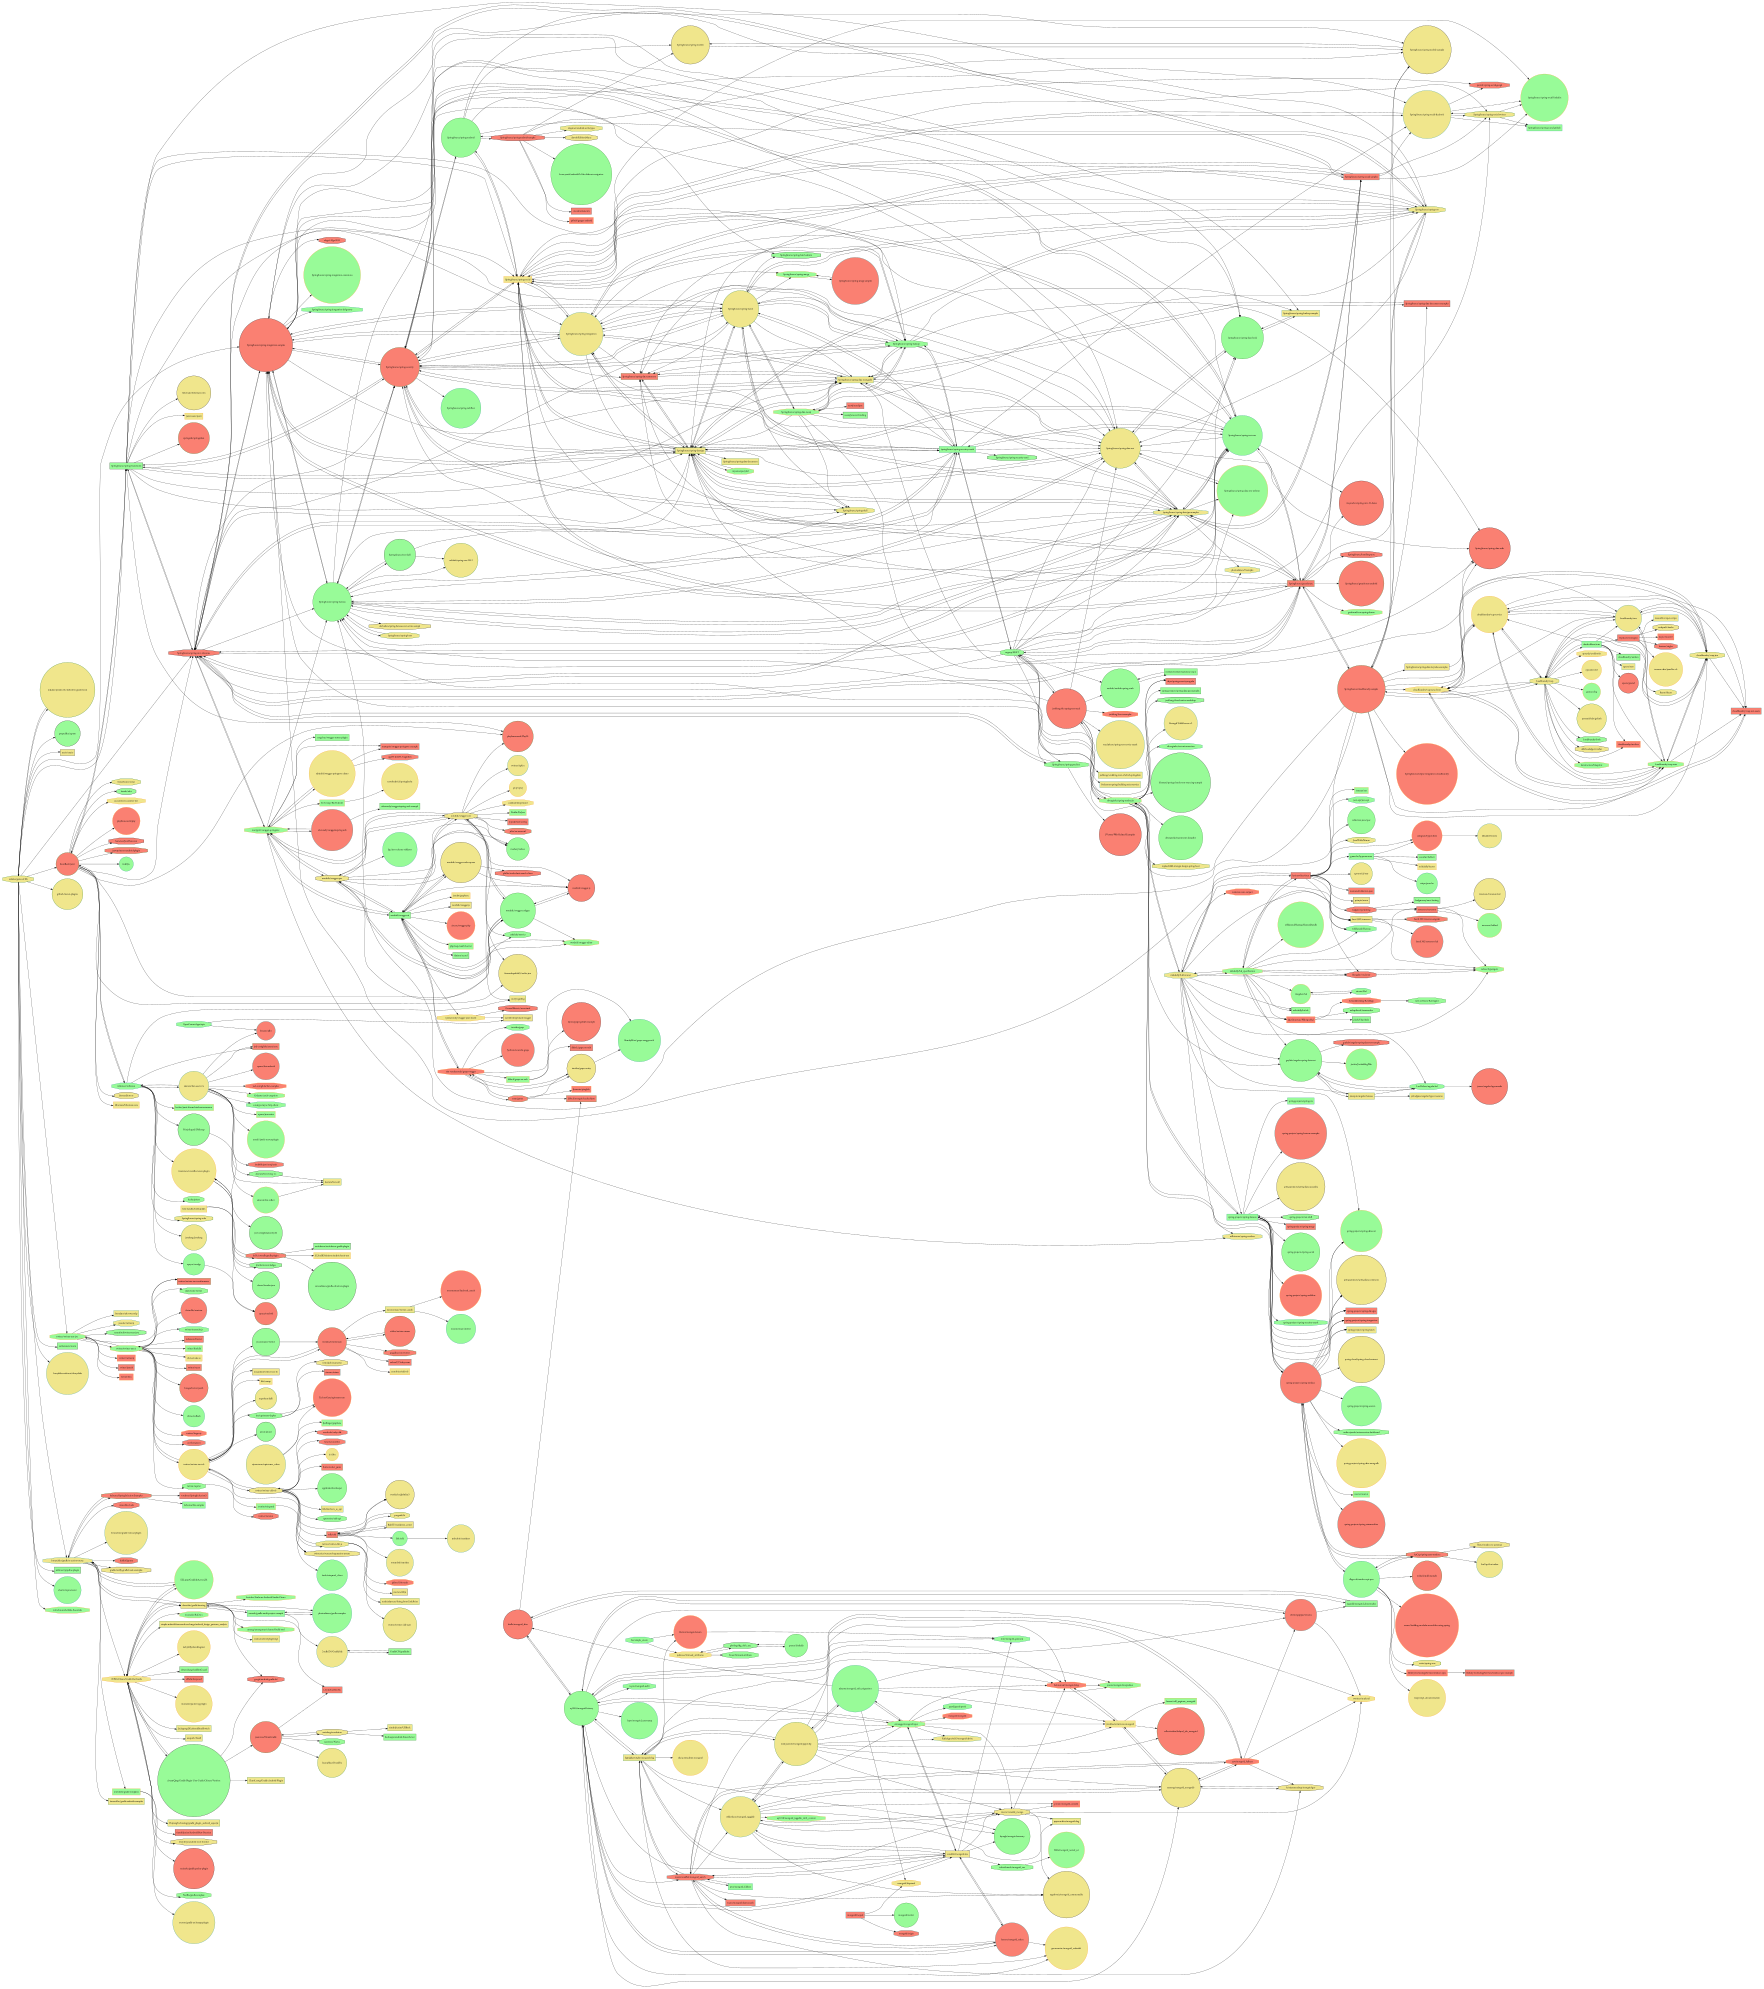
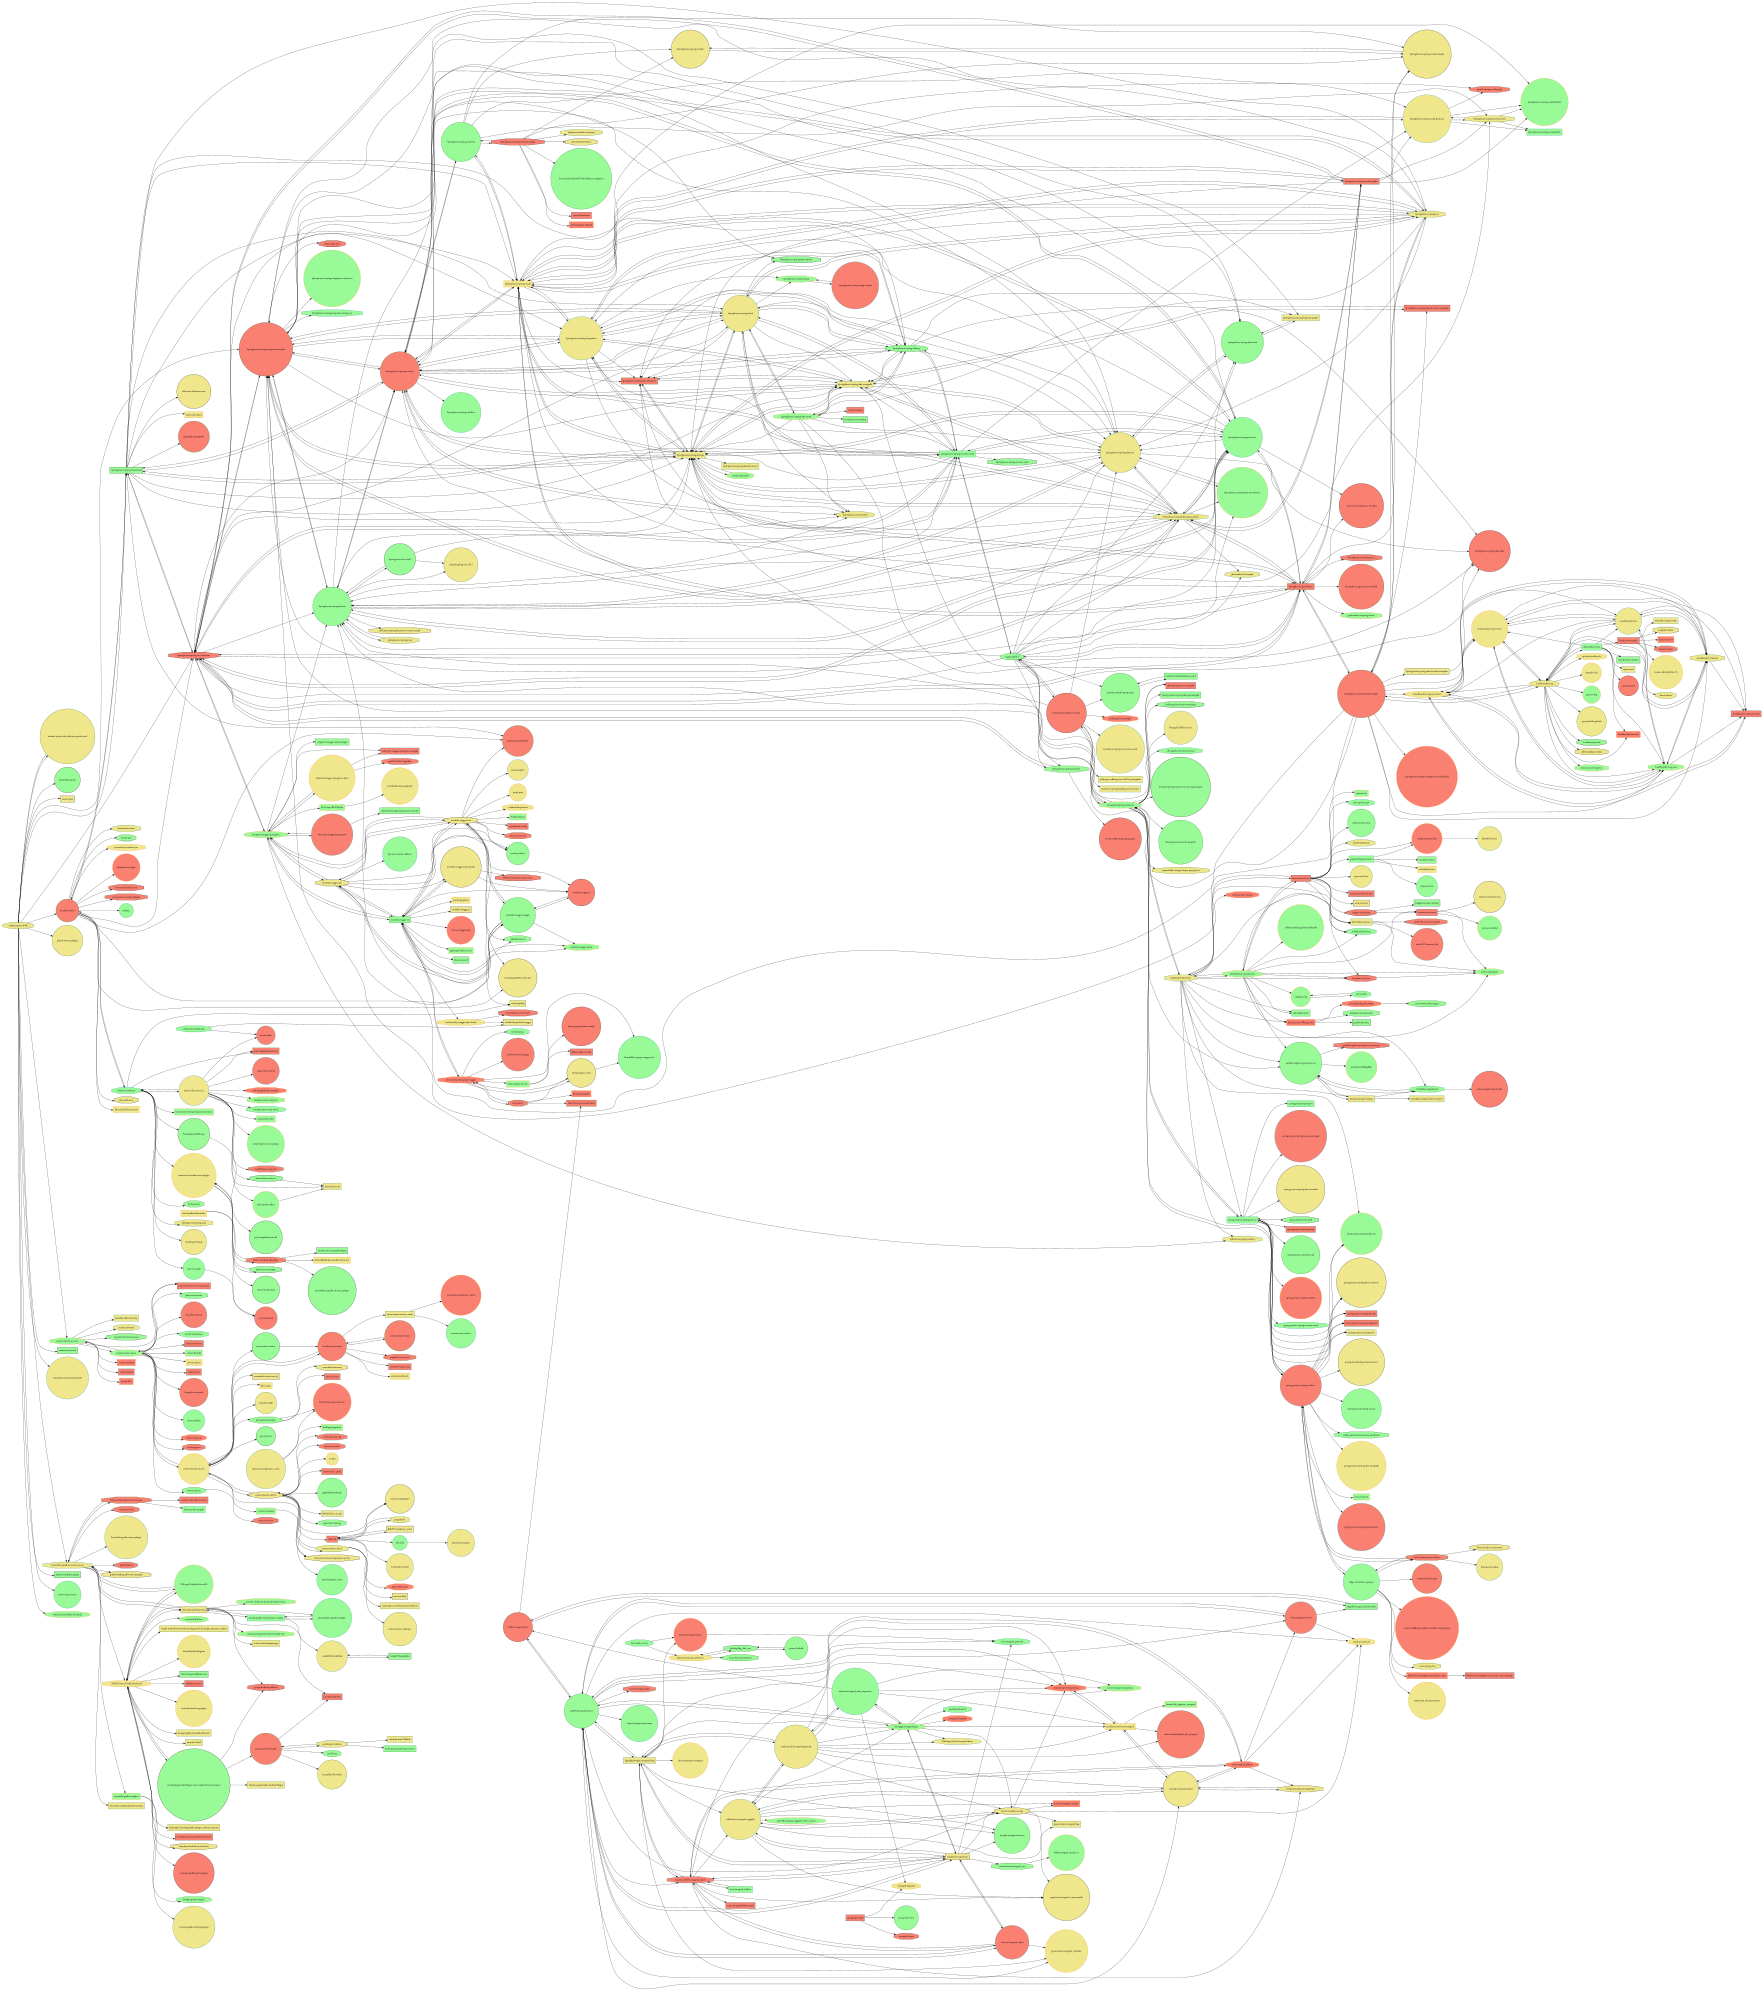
node "asciidoctor/asciidoctor-gradle-plugin": label "asciidoctor/asciidoctor-gradle-plugin" -> "asciidoctor/team-gradle-plugin"
node "rs-pro/mongoid-audit": fillcolor palegreen -> salmon
node "jasonross/Nuwa": label "jasonross/Nuwa" -> "tzu/Nuwa"
node "ryanong/mongoid_mongodb": label "ryanong/mongoid_mongodb" -> "ryanong/mongoid_spacial"
